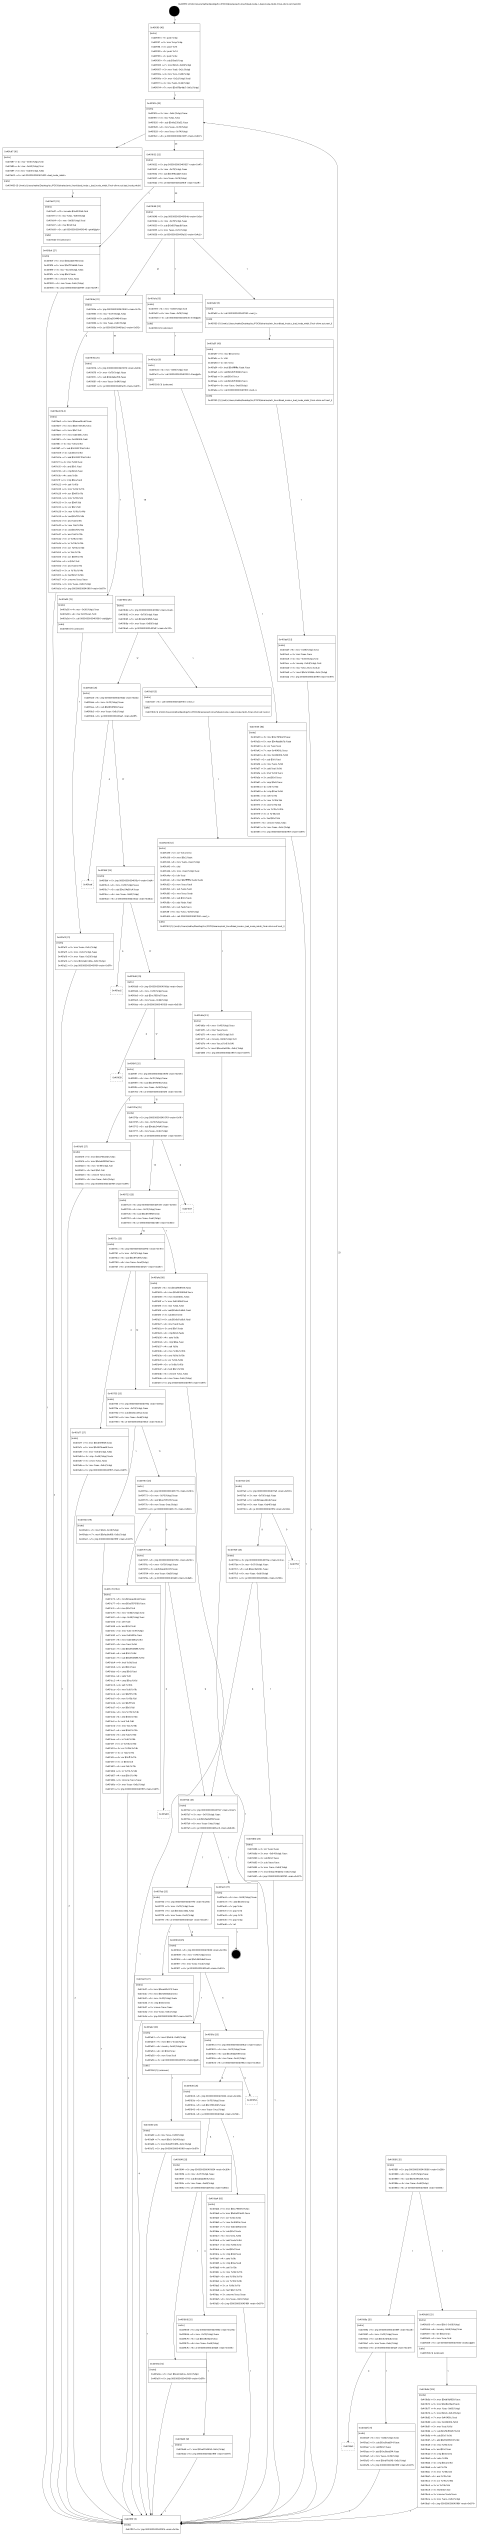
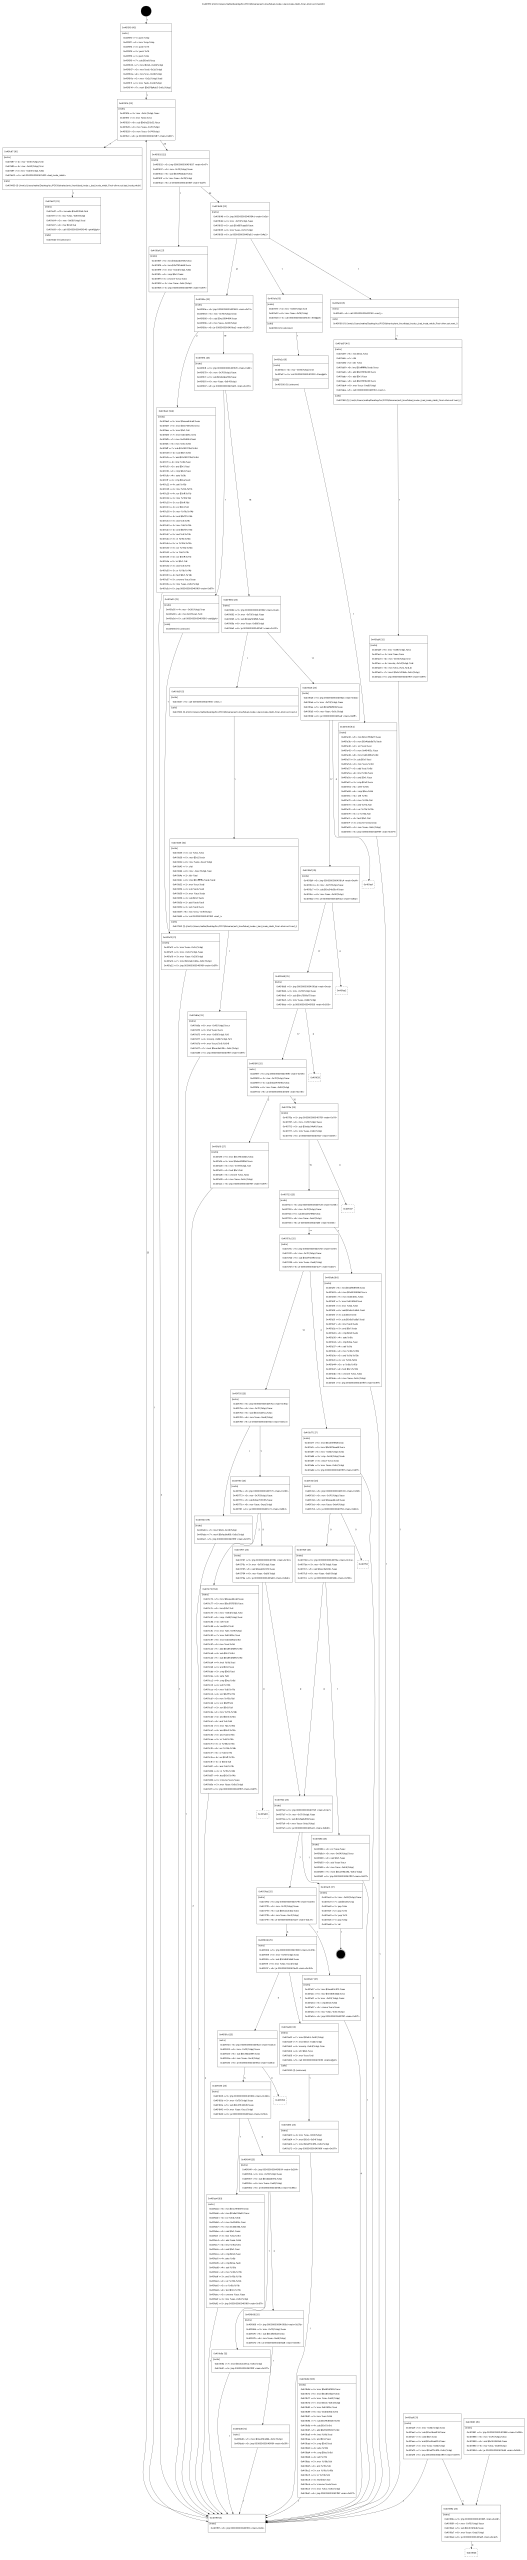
node "0x401b56 [23]": removed
edge "0x40189a [25]" -> "0x401adf [31]": reversed
